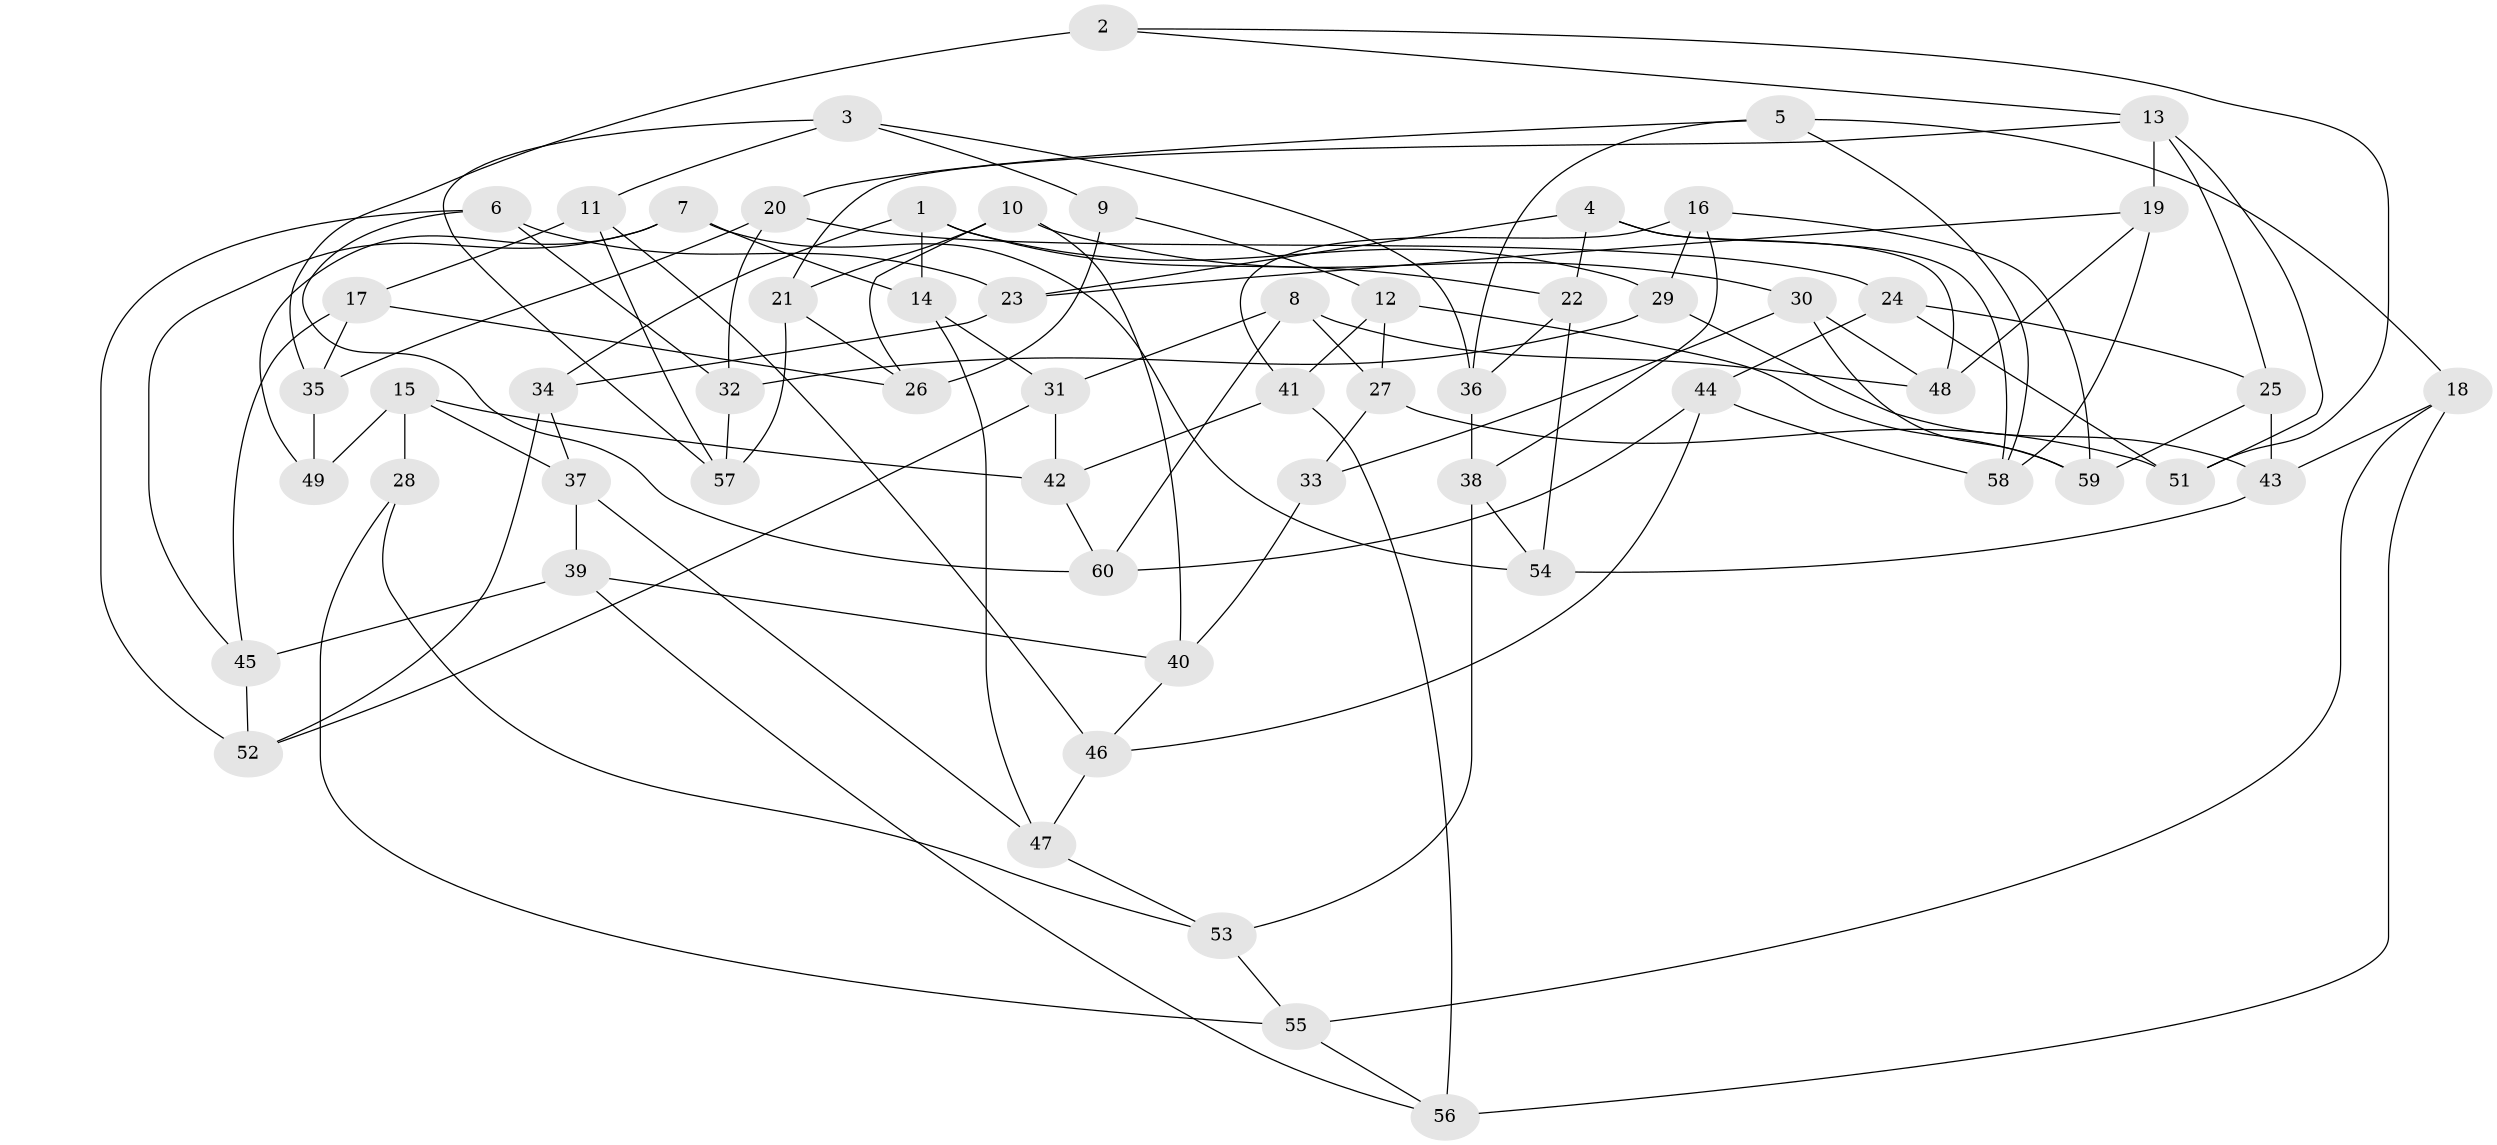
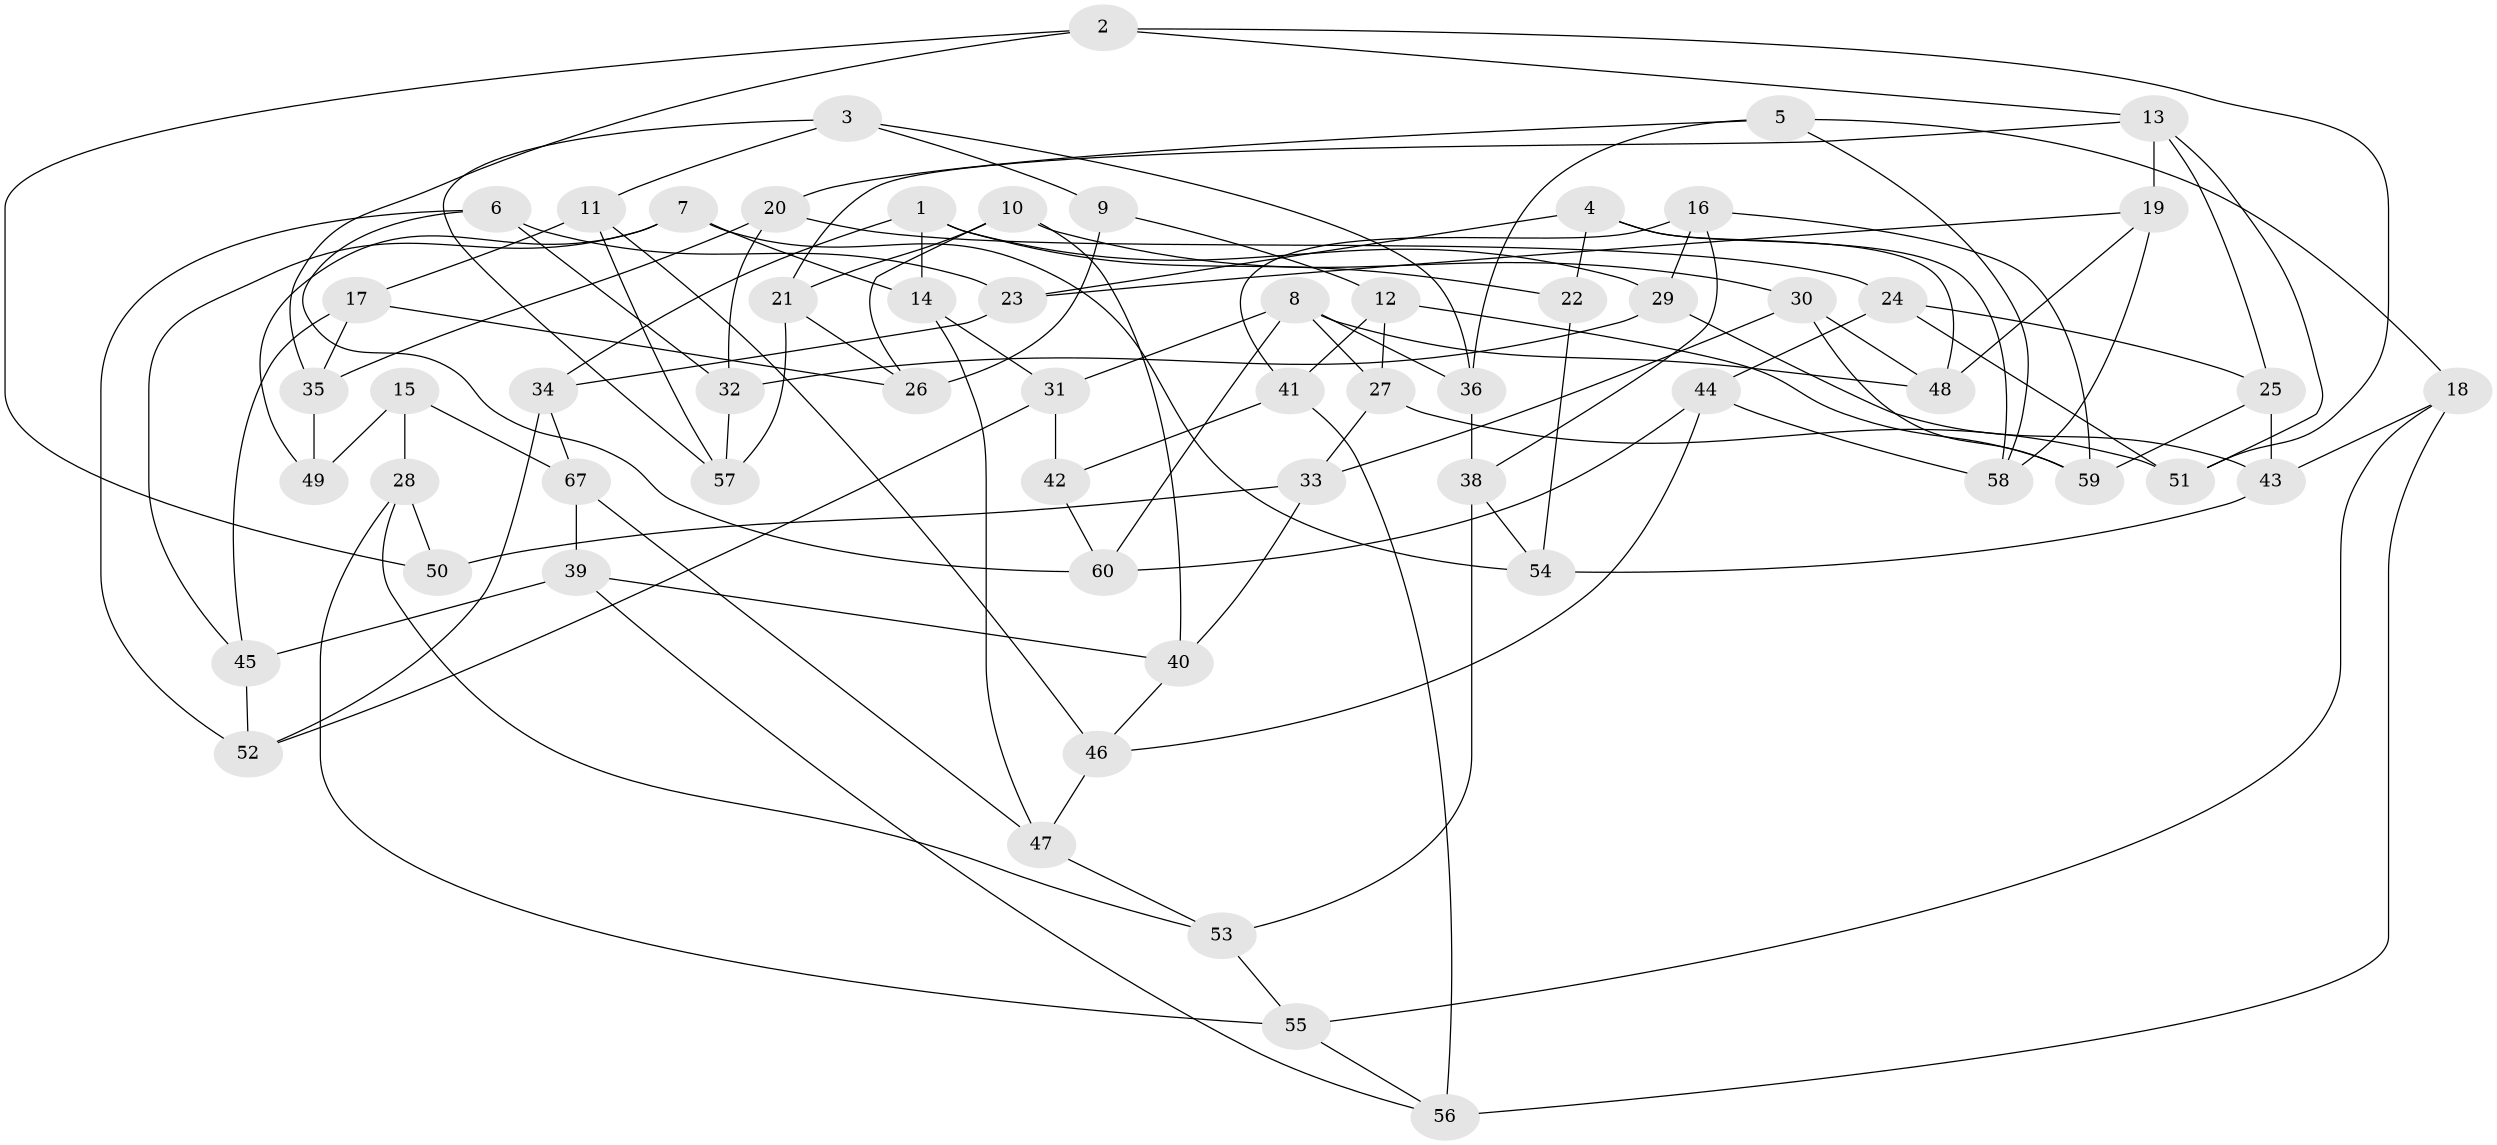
edge "22" -- "36": now "8" -- "36"
edge "15" -- "42": removed
node "37": label "37" -> "67"
node "50": added
